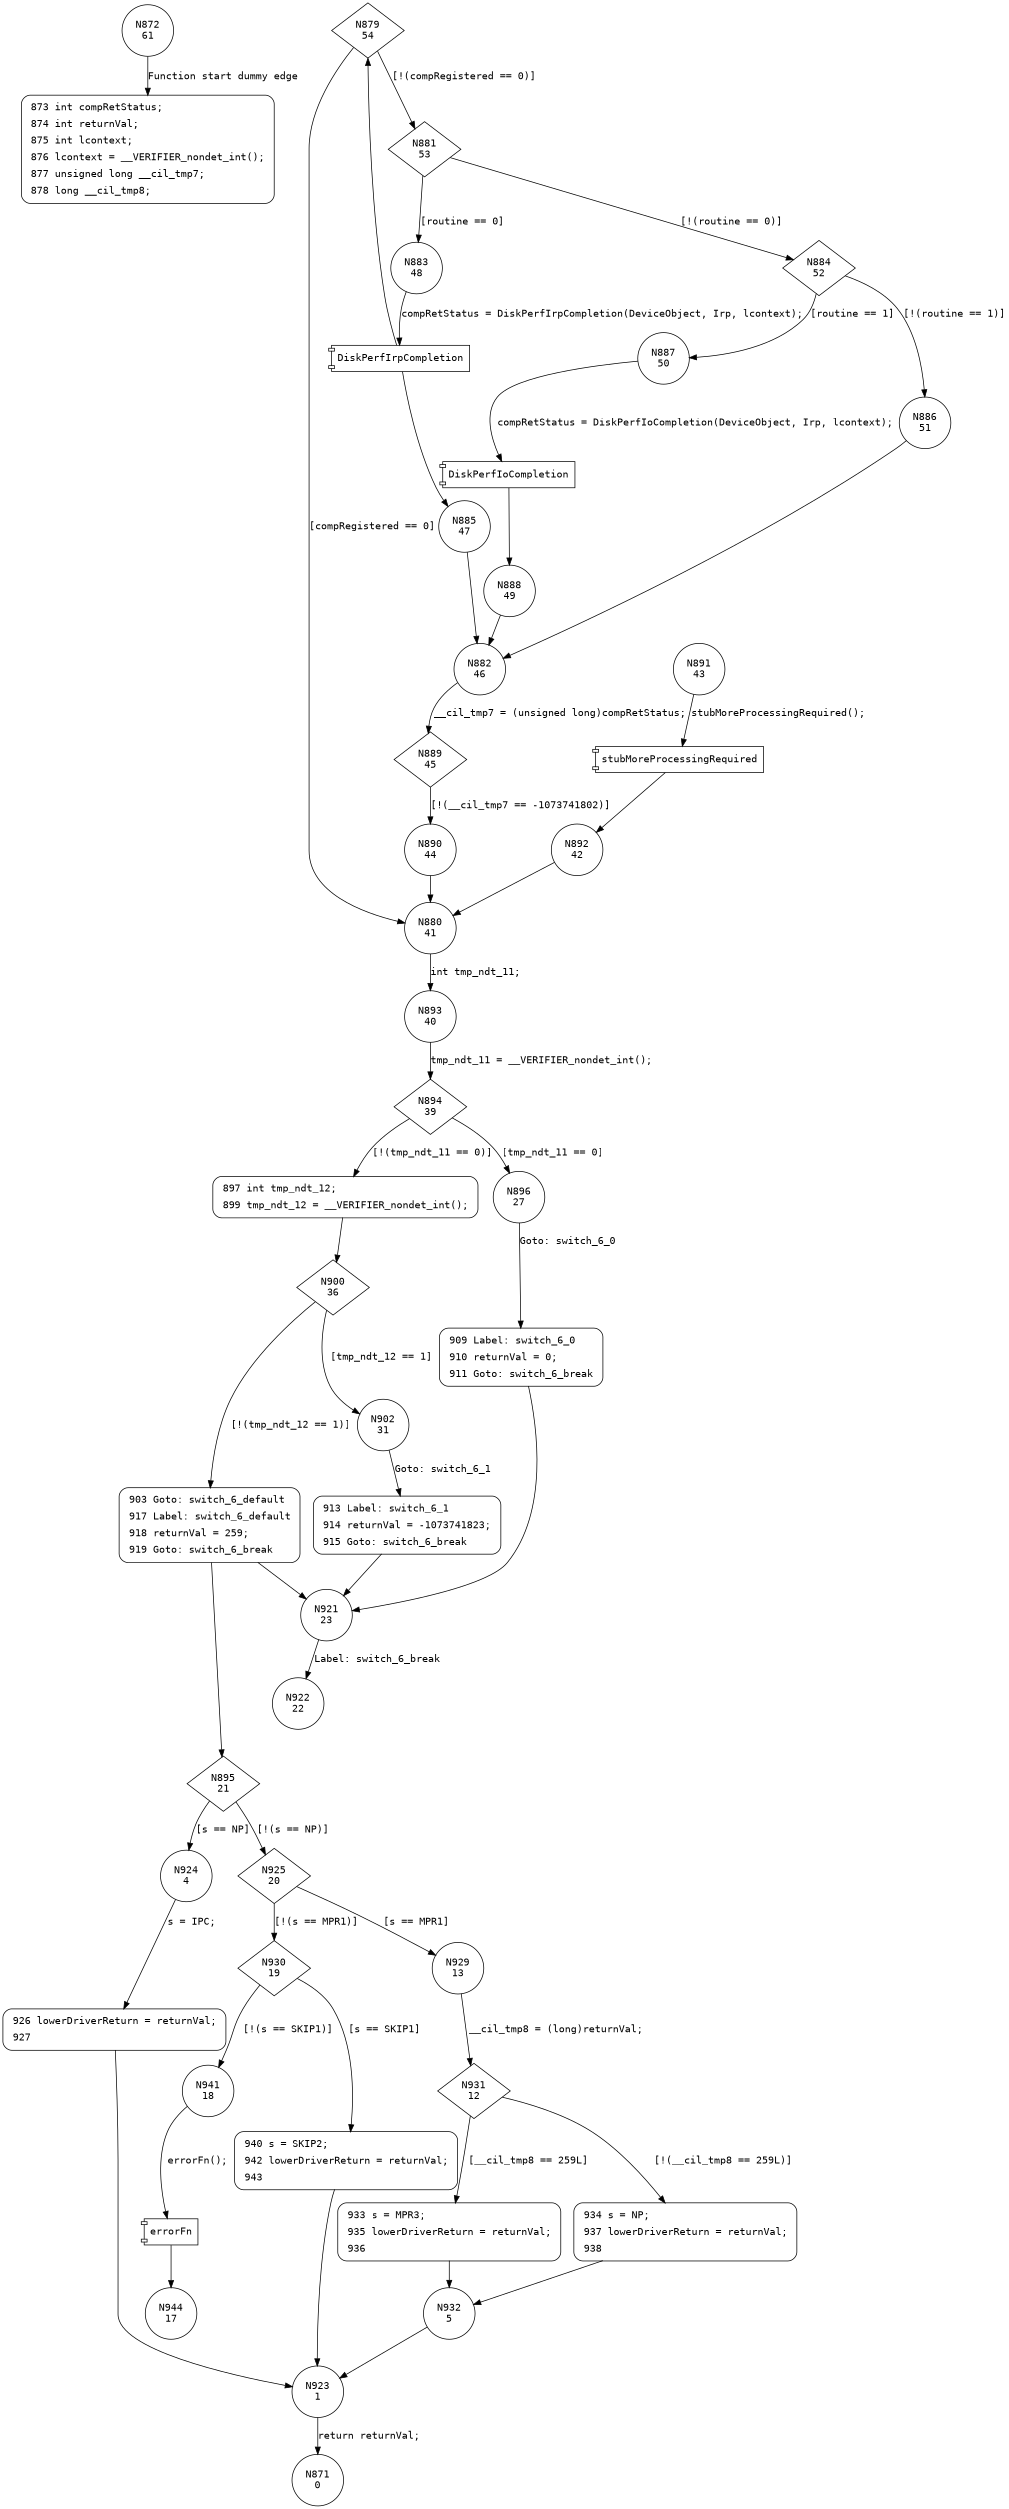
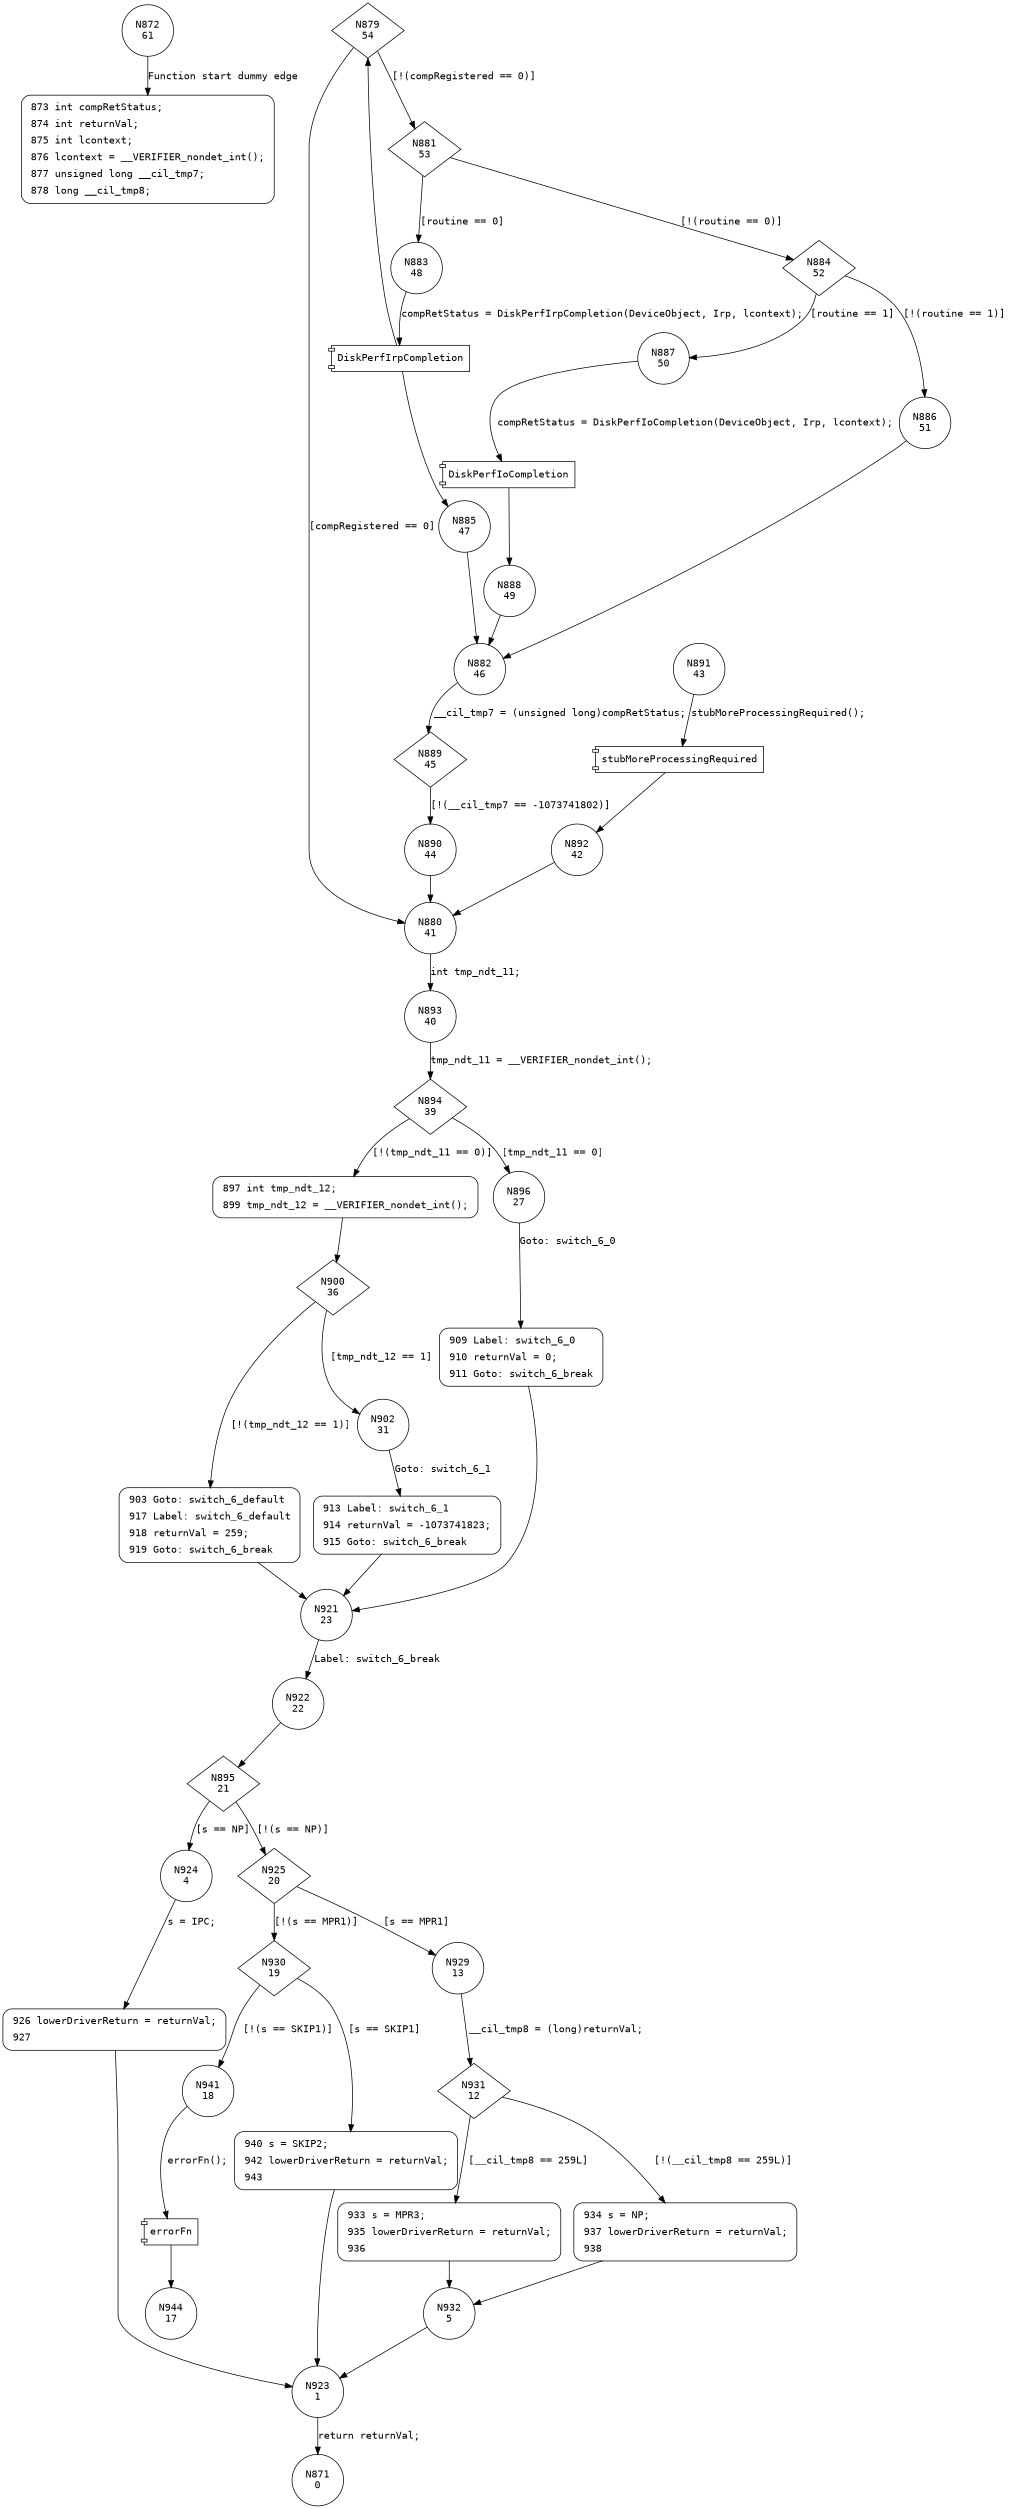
edge "903" -> "N895 21": now "N922 22" -> "N895 21"
